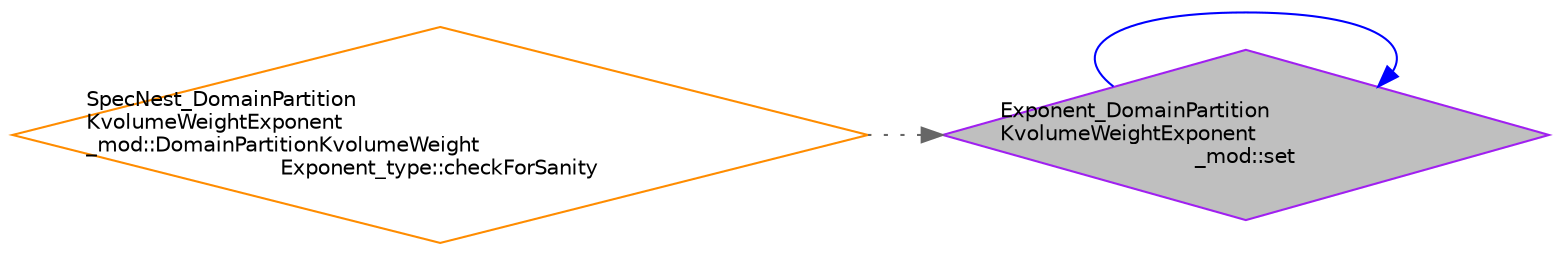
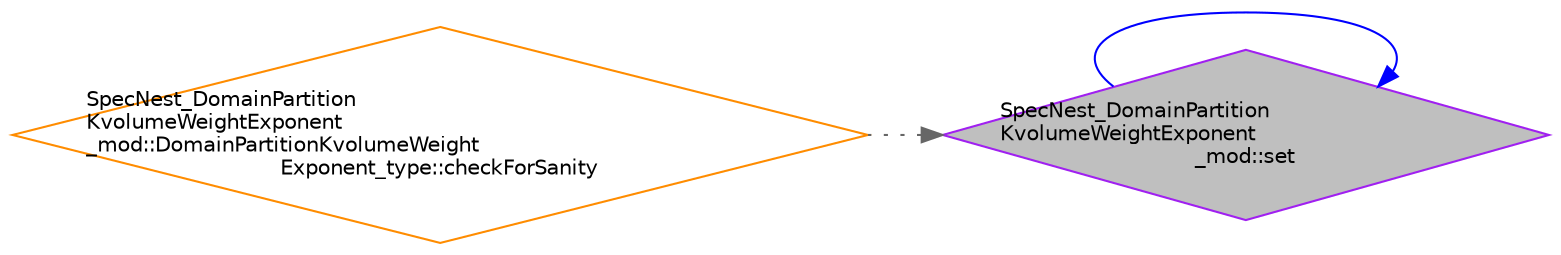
node "Exponent_DomainPartition KvolumeWeightExponent _mod::set": label "Exponent_DomainPartition KvolumeWeightExponent _mod::set" -> "SpecNest_DomainPartition KvolumeWeightExponent _mod::set"
